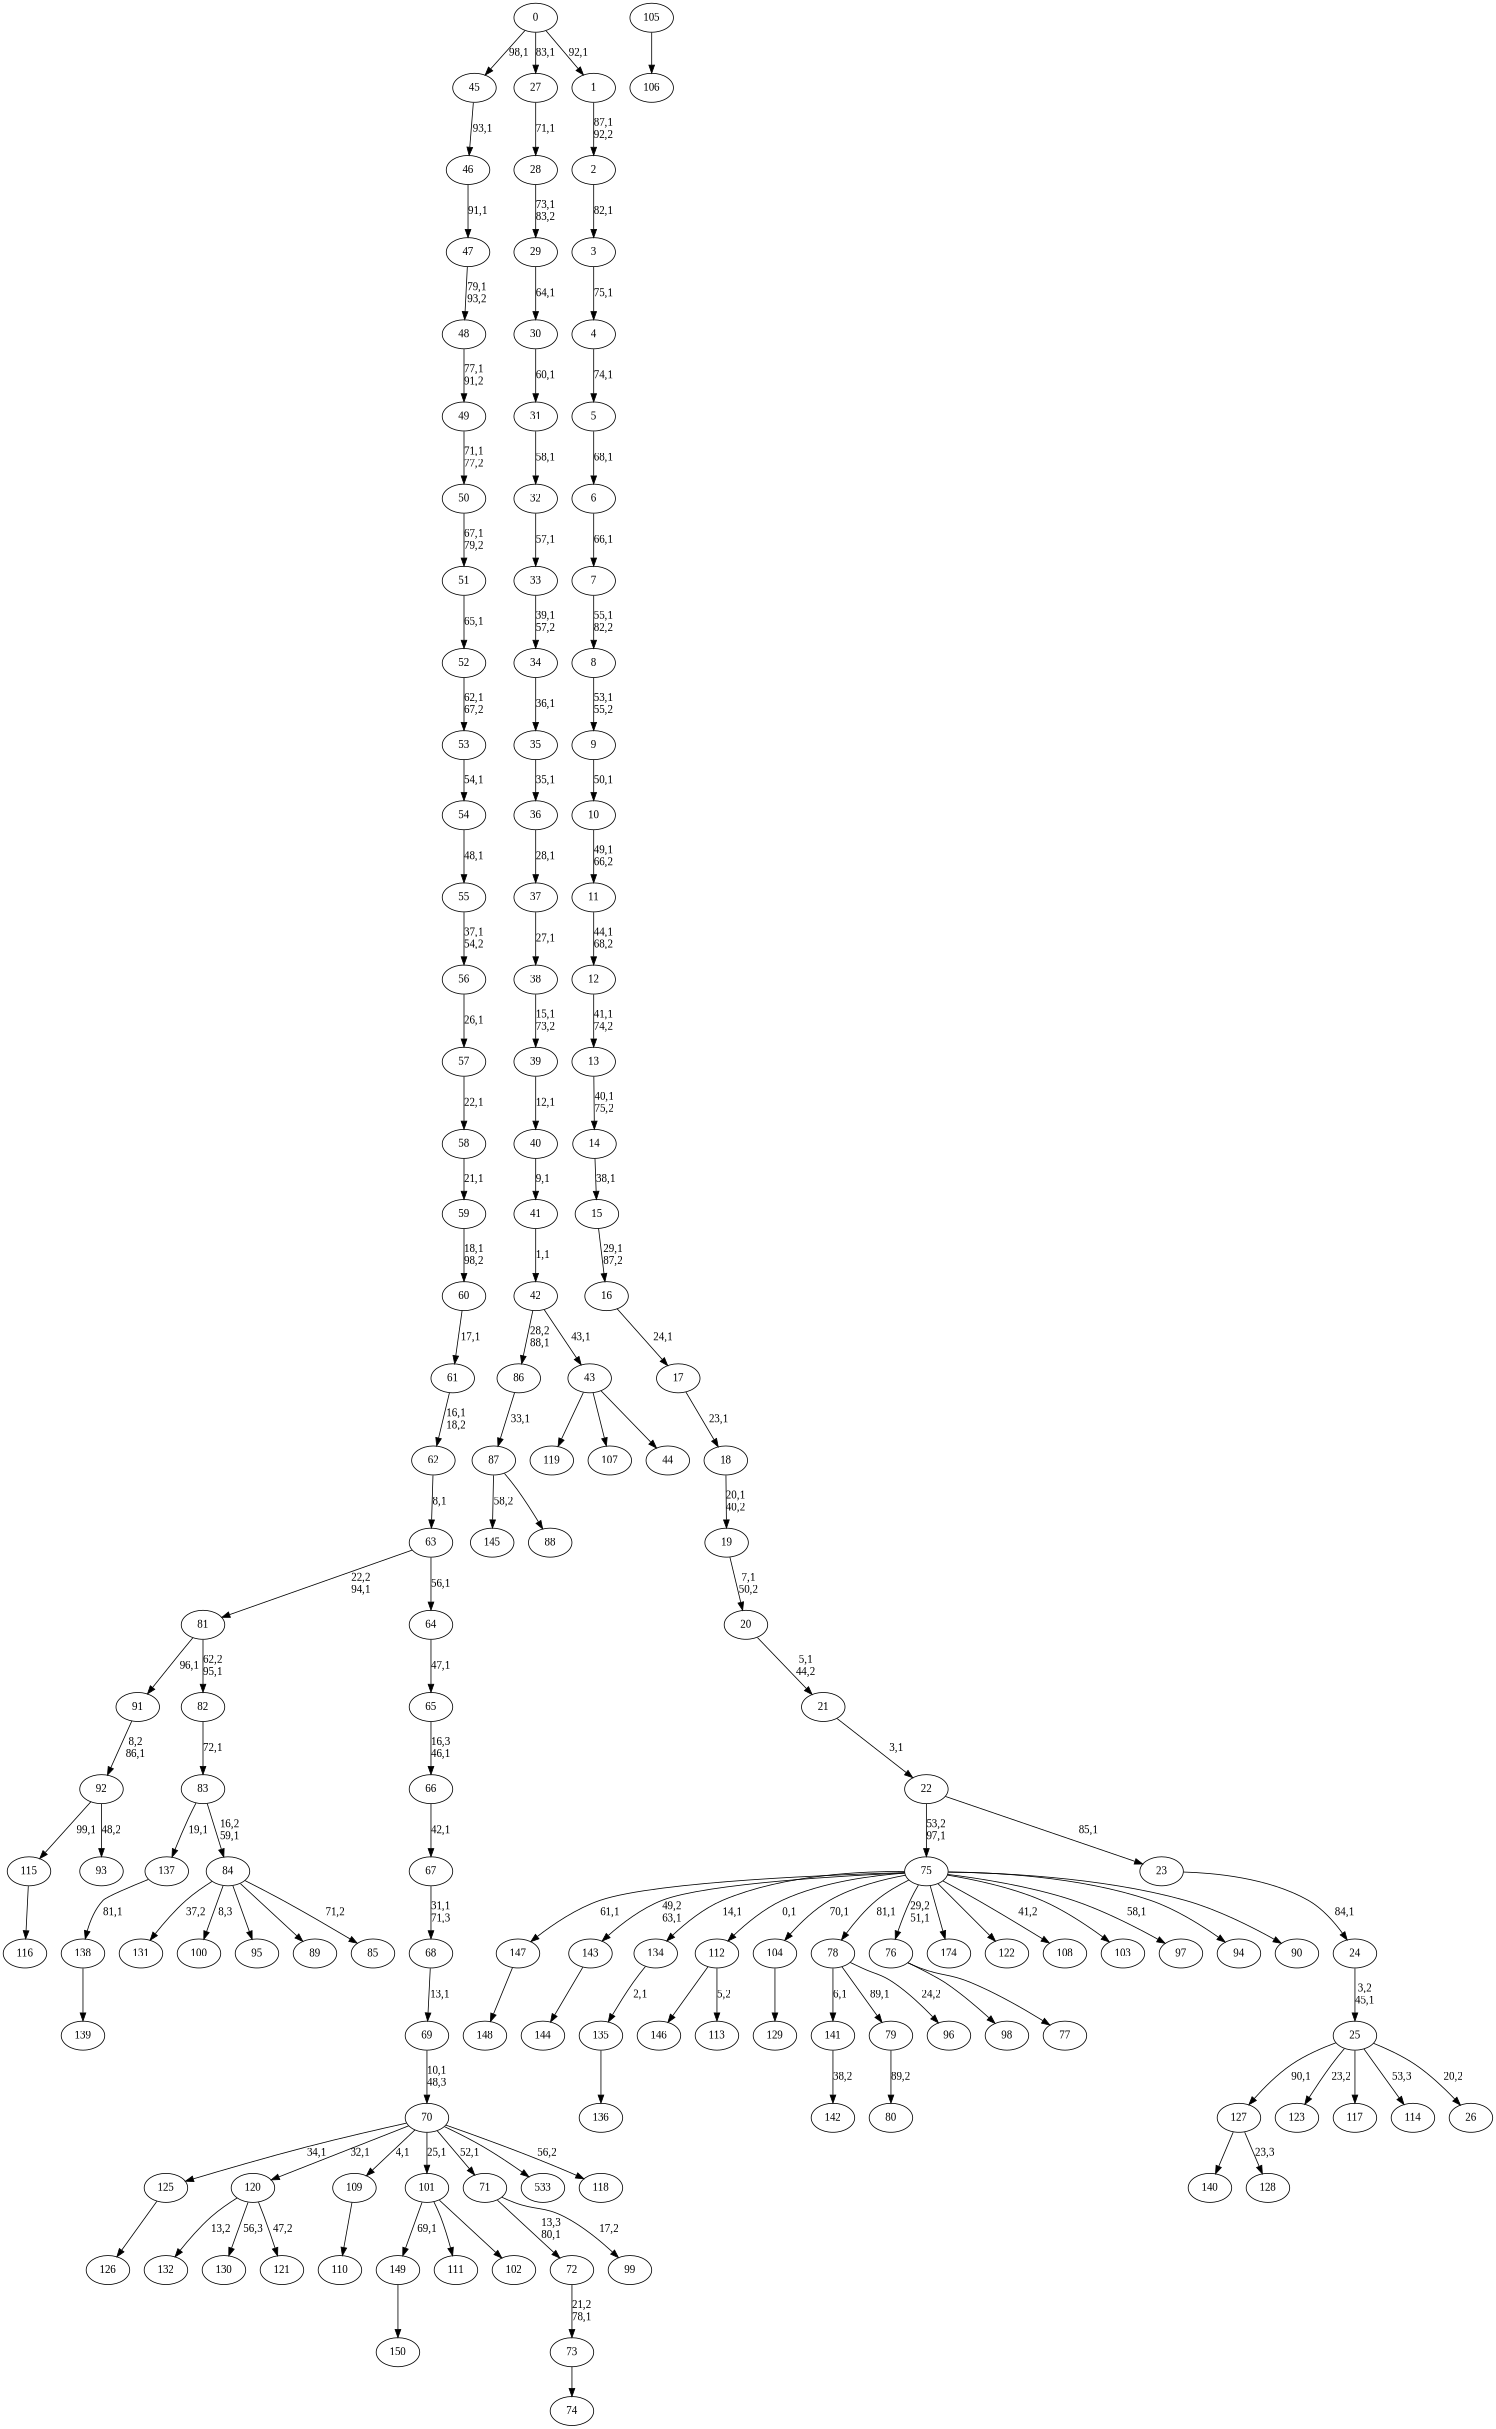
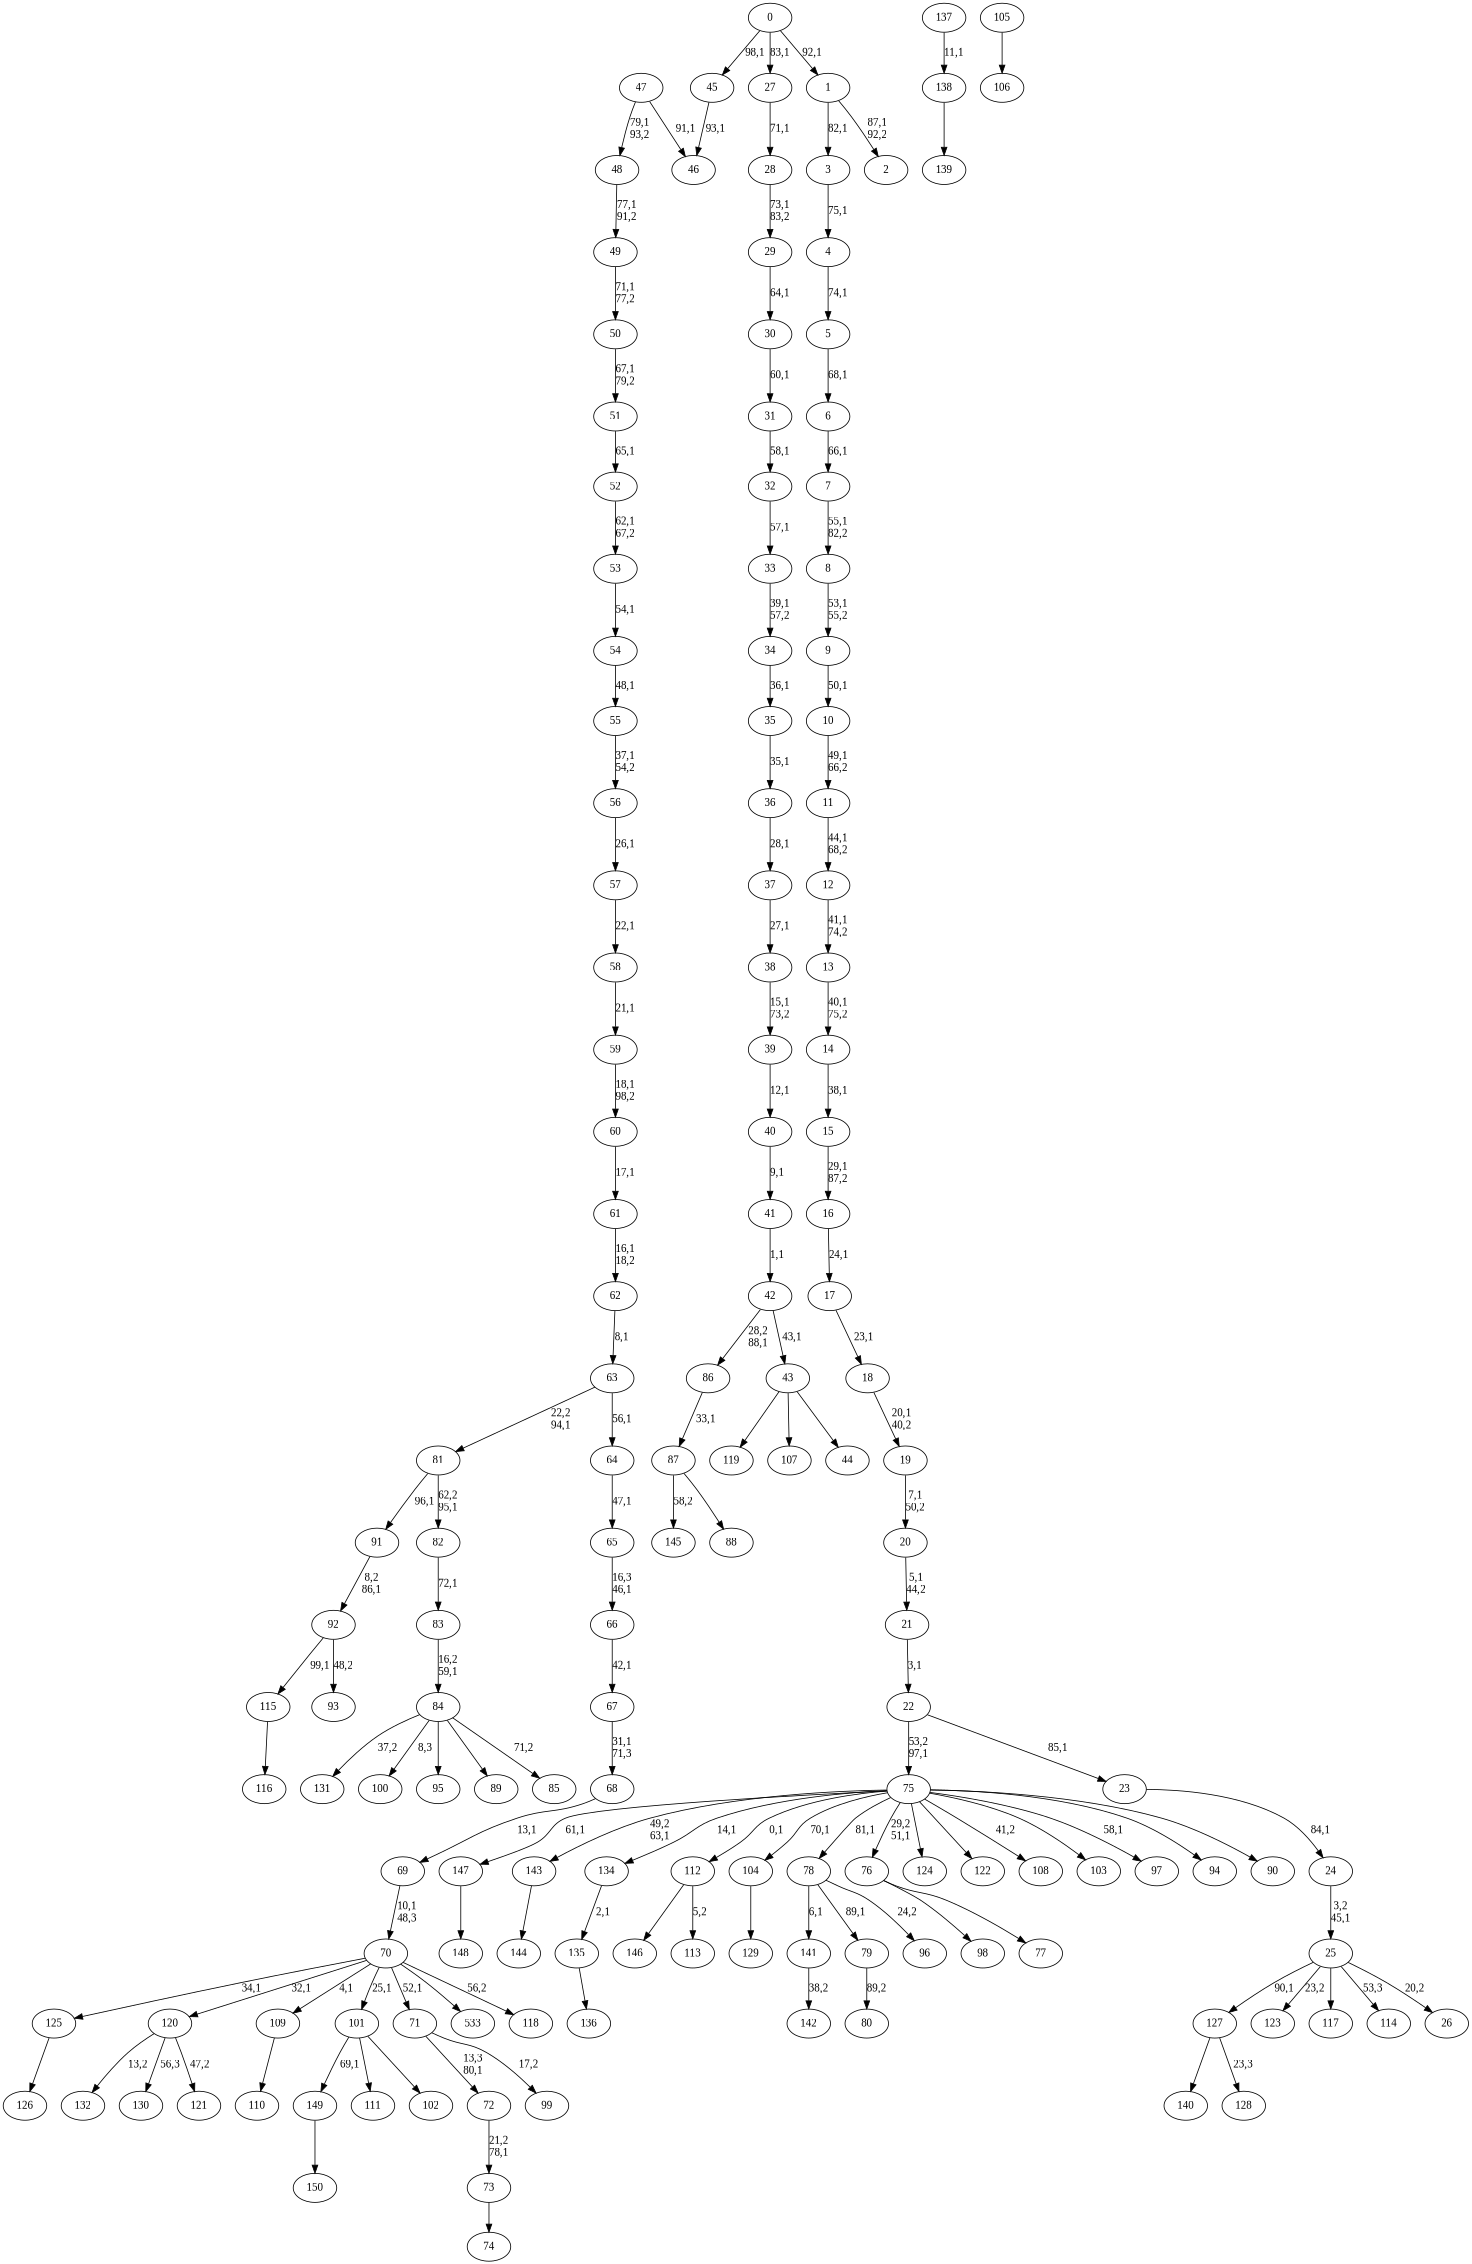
edge "46" -> "47": reversed
edge "2" -> "3": now "1" -> "3"
edge "83" -> "137": removed, label "19,1"
edge "137" -> "138": label "81,1" -> "11,1"
node "174": label "174" -> "124"
